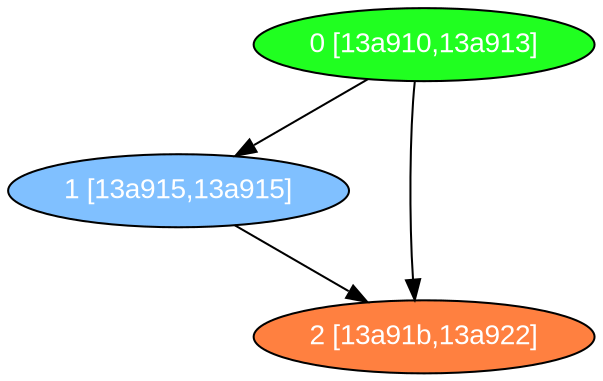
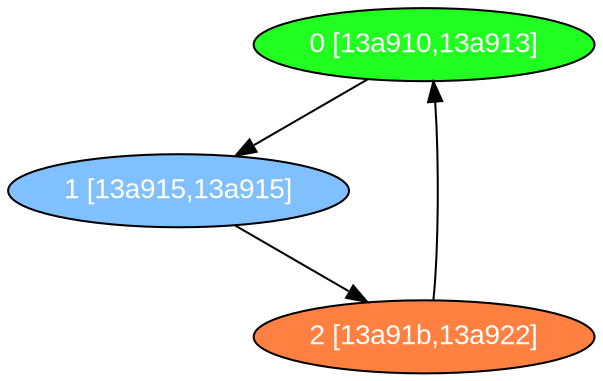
edge "0 [13a910,13a913]" -> "2 [13a91b,13a922]": reversed
